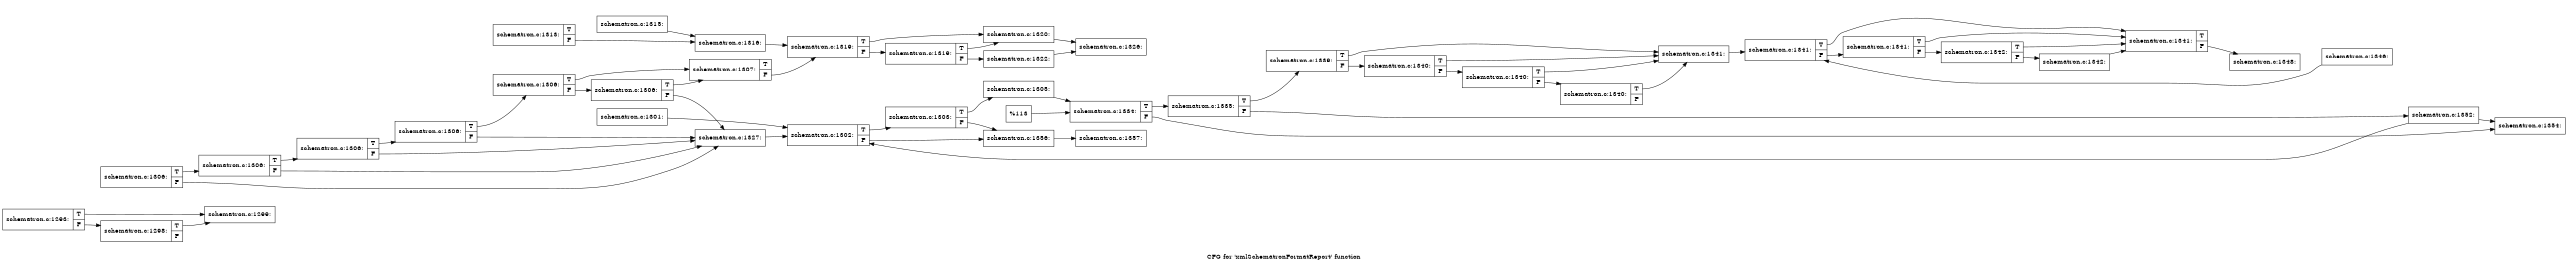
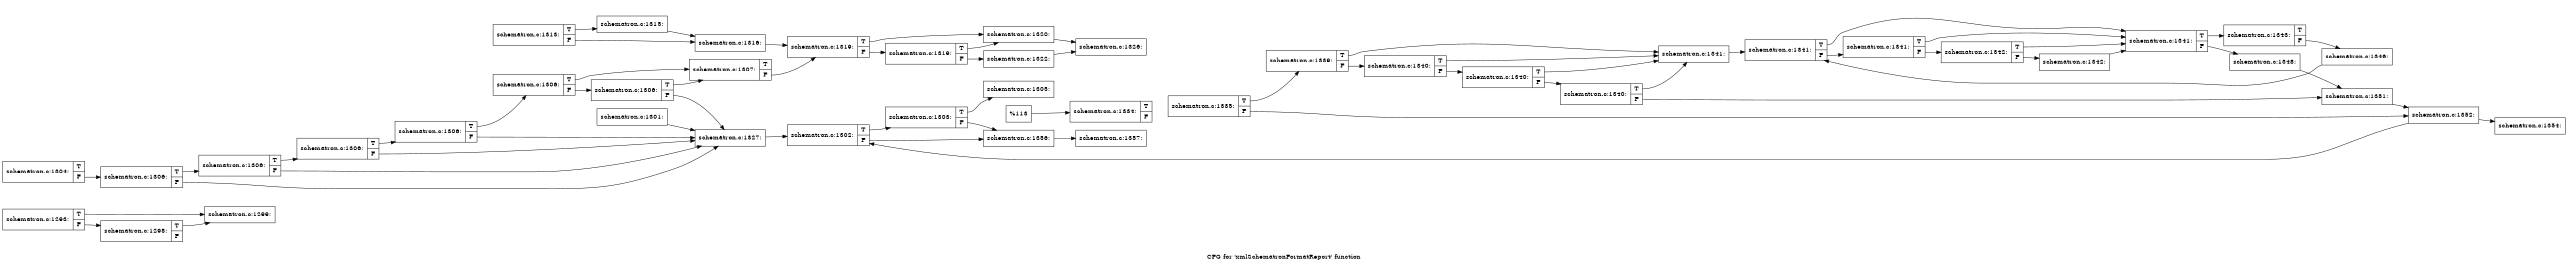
edge "schematron.c:1313:" -> "schematron.c:1315:": added
node "schematron.c:1343:": added
node "schematron.c:1351:": added
edge "schematron.c:1305:" -> "schematron.c:1334:": removed
edge "schematron.c:1334:" -> "schematron.c:1335:": removed
edge "schematron.c:1301:" -> "schematron.c:1302:": now "schematron.c:1301:" -> "schematron.c:1327:"
edge "schematron.c:1334:" -> "schematron.c:1354:": removed
node "schematron.c:1304:": added
